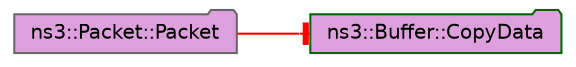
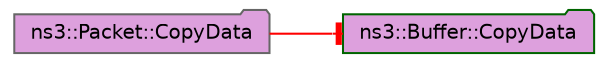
node "ns3::Packet::Packet": label "ns3::Packet::Packet" -> "ns3::Packet::CopyData"
